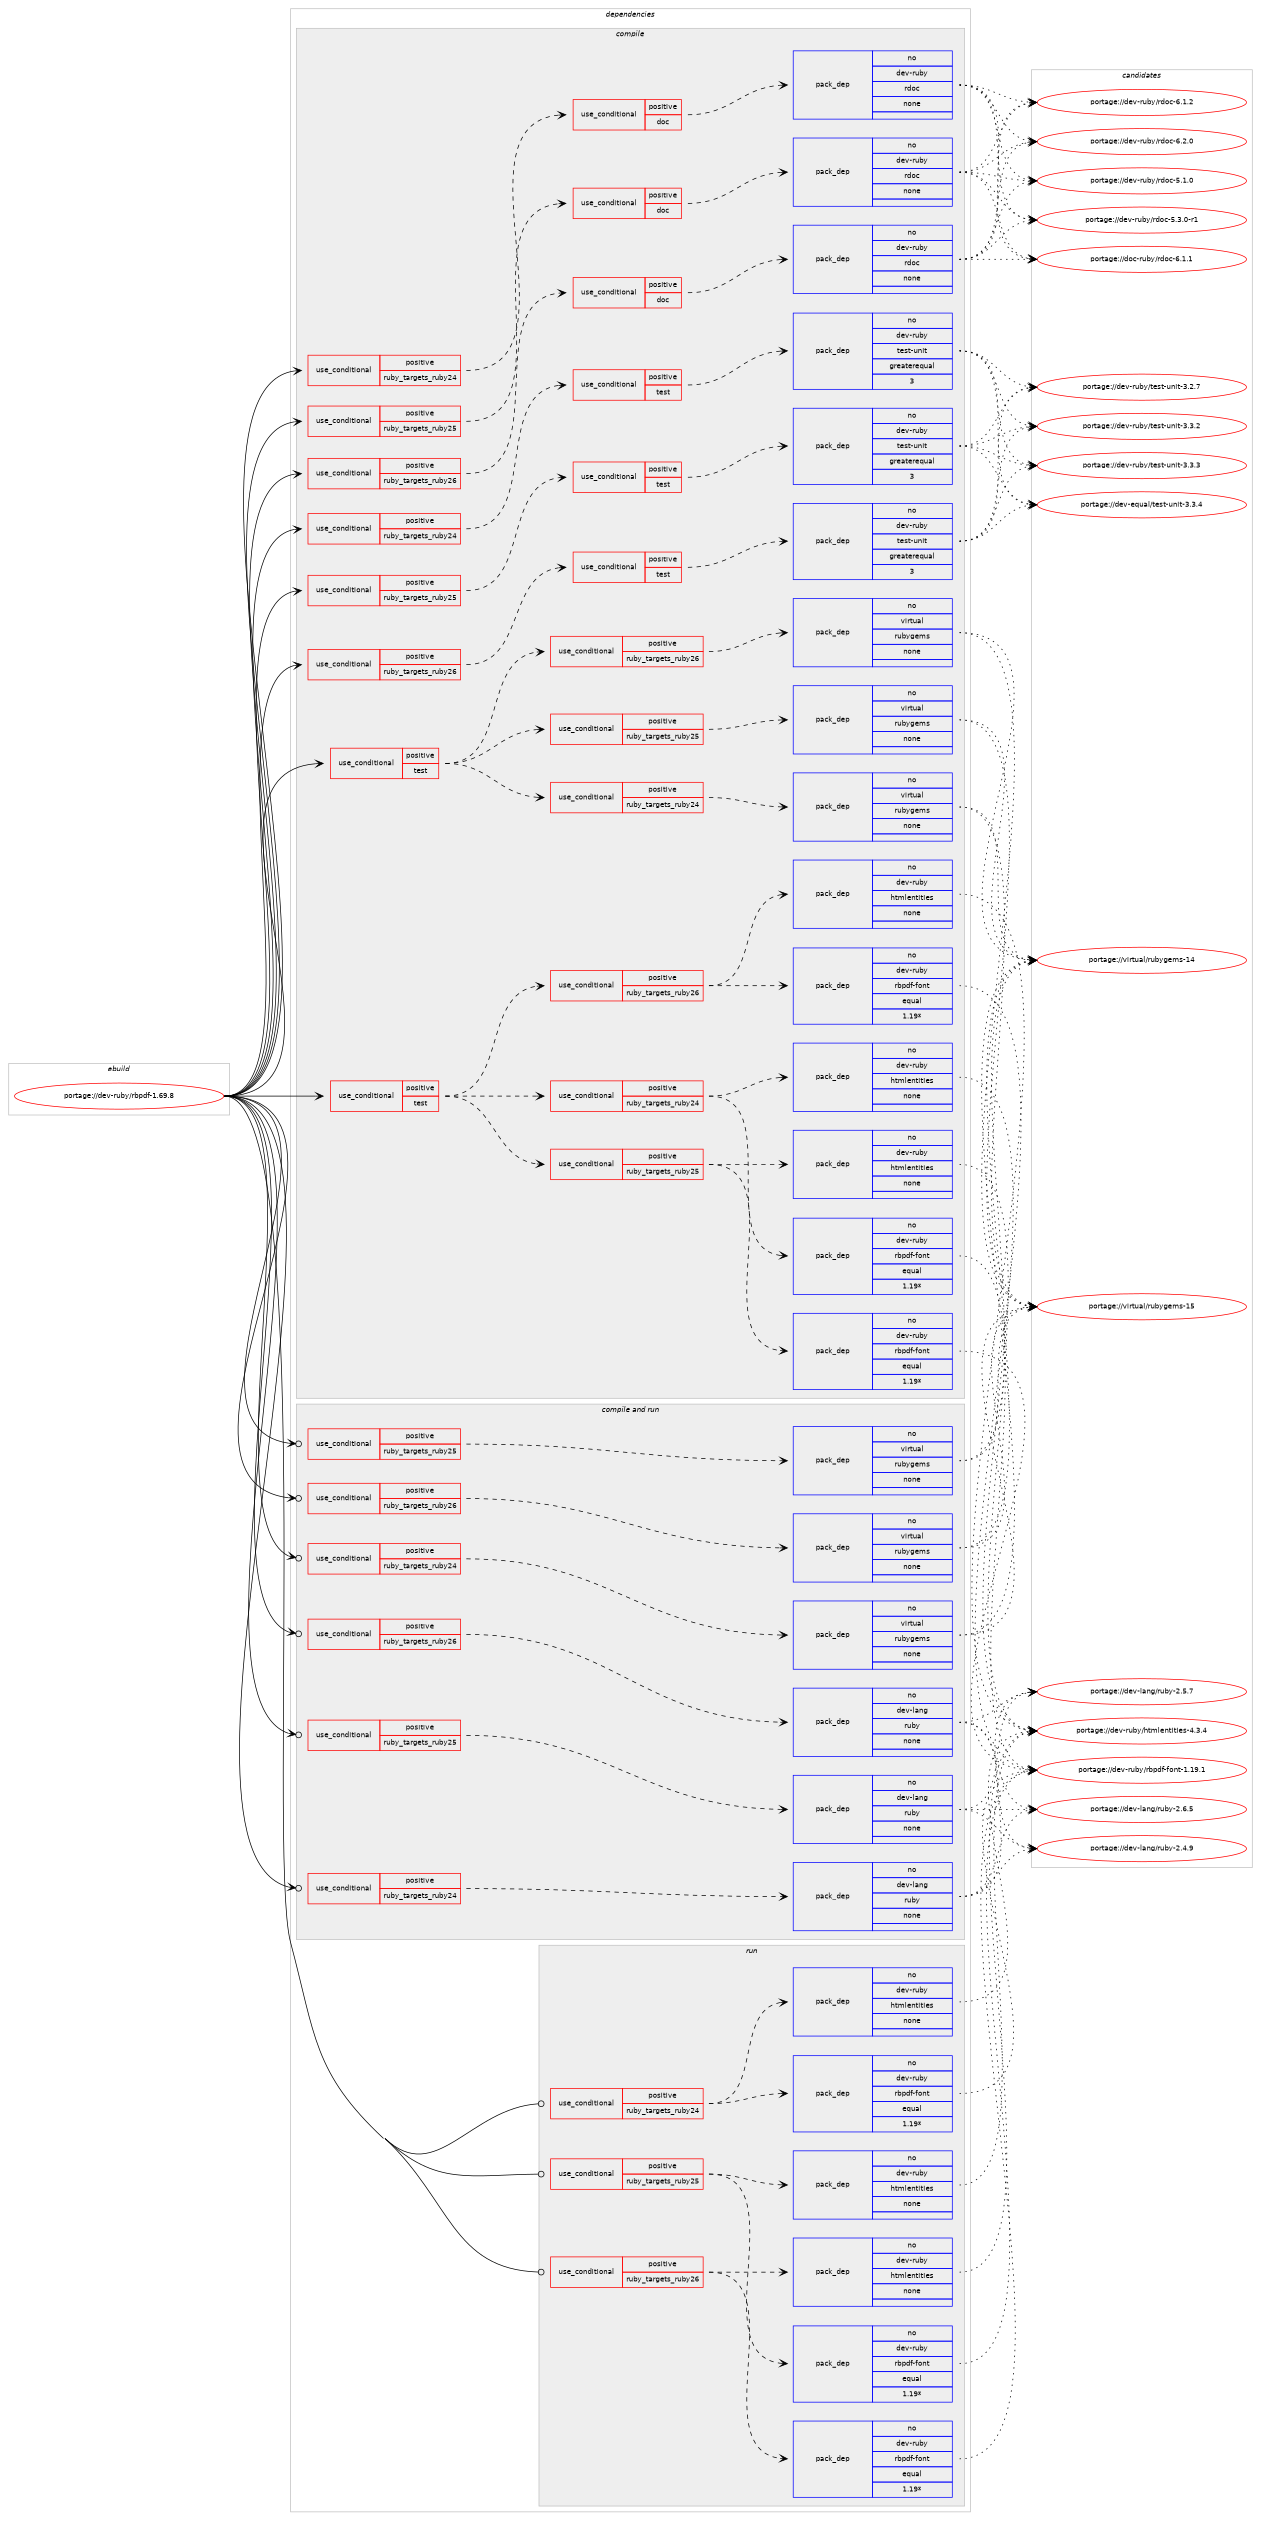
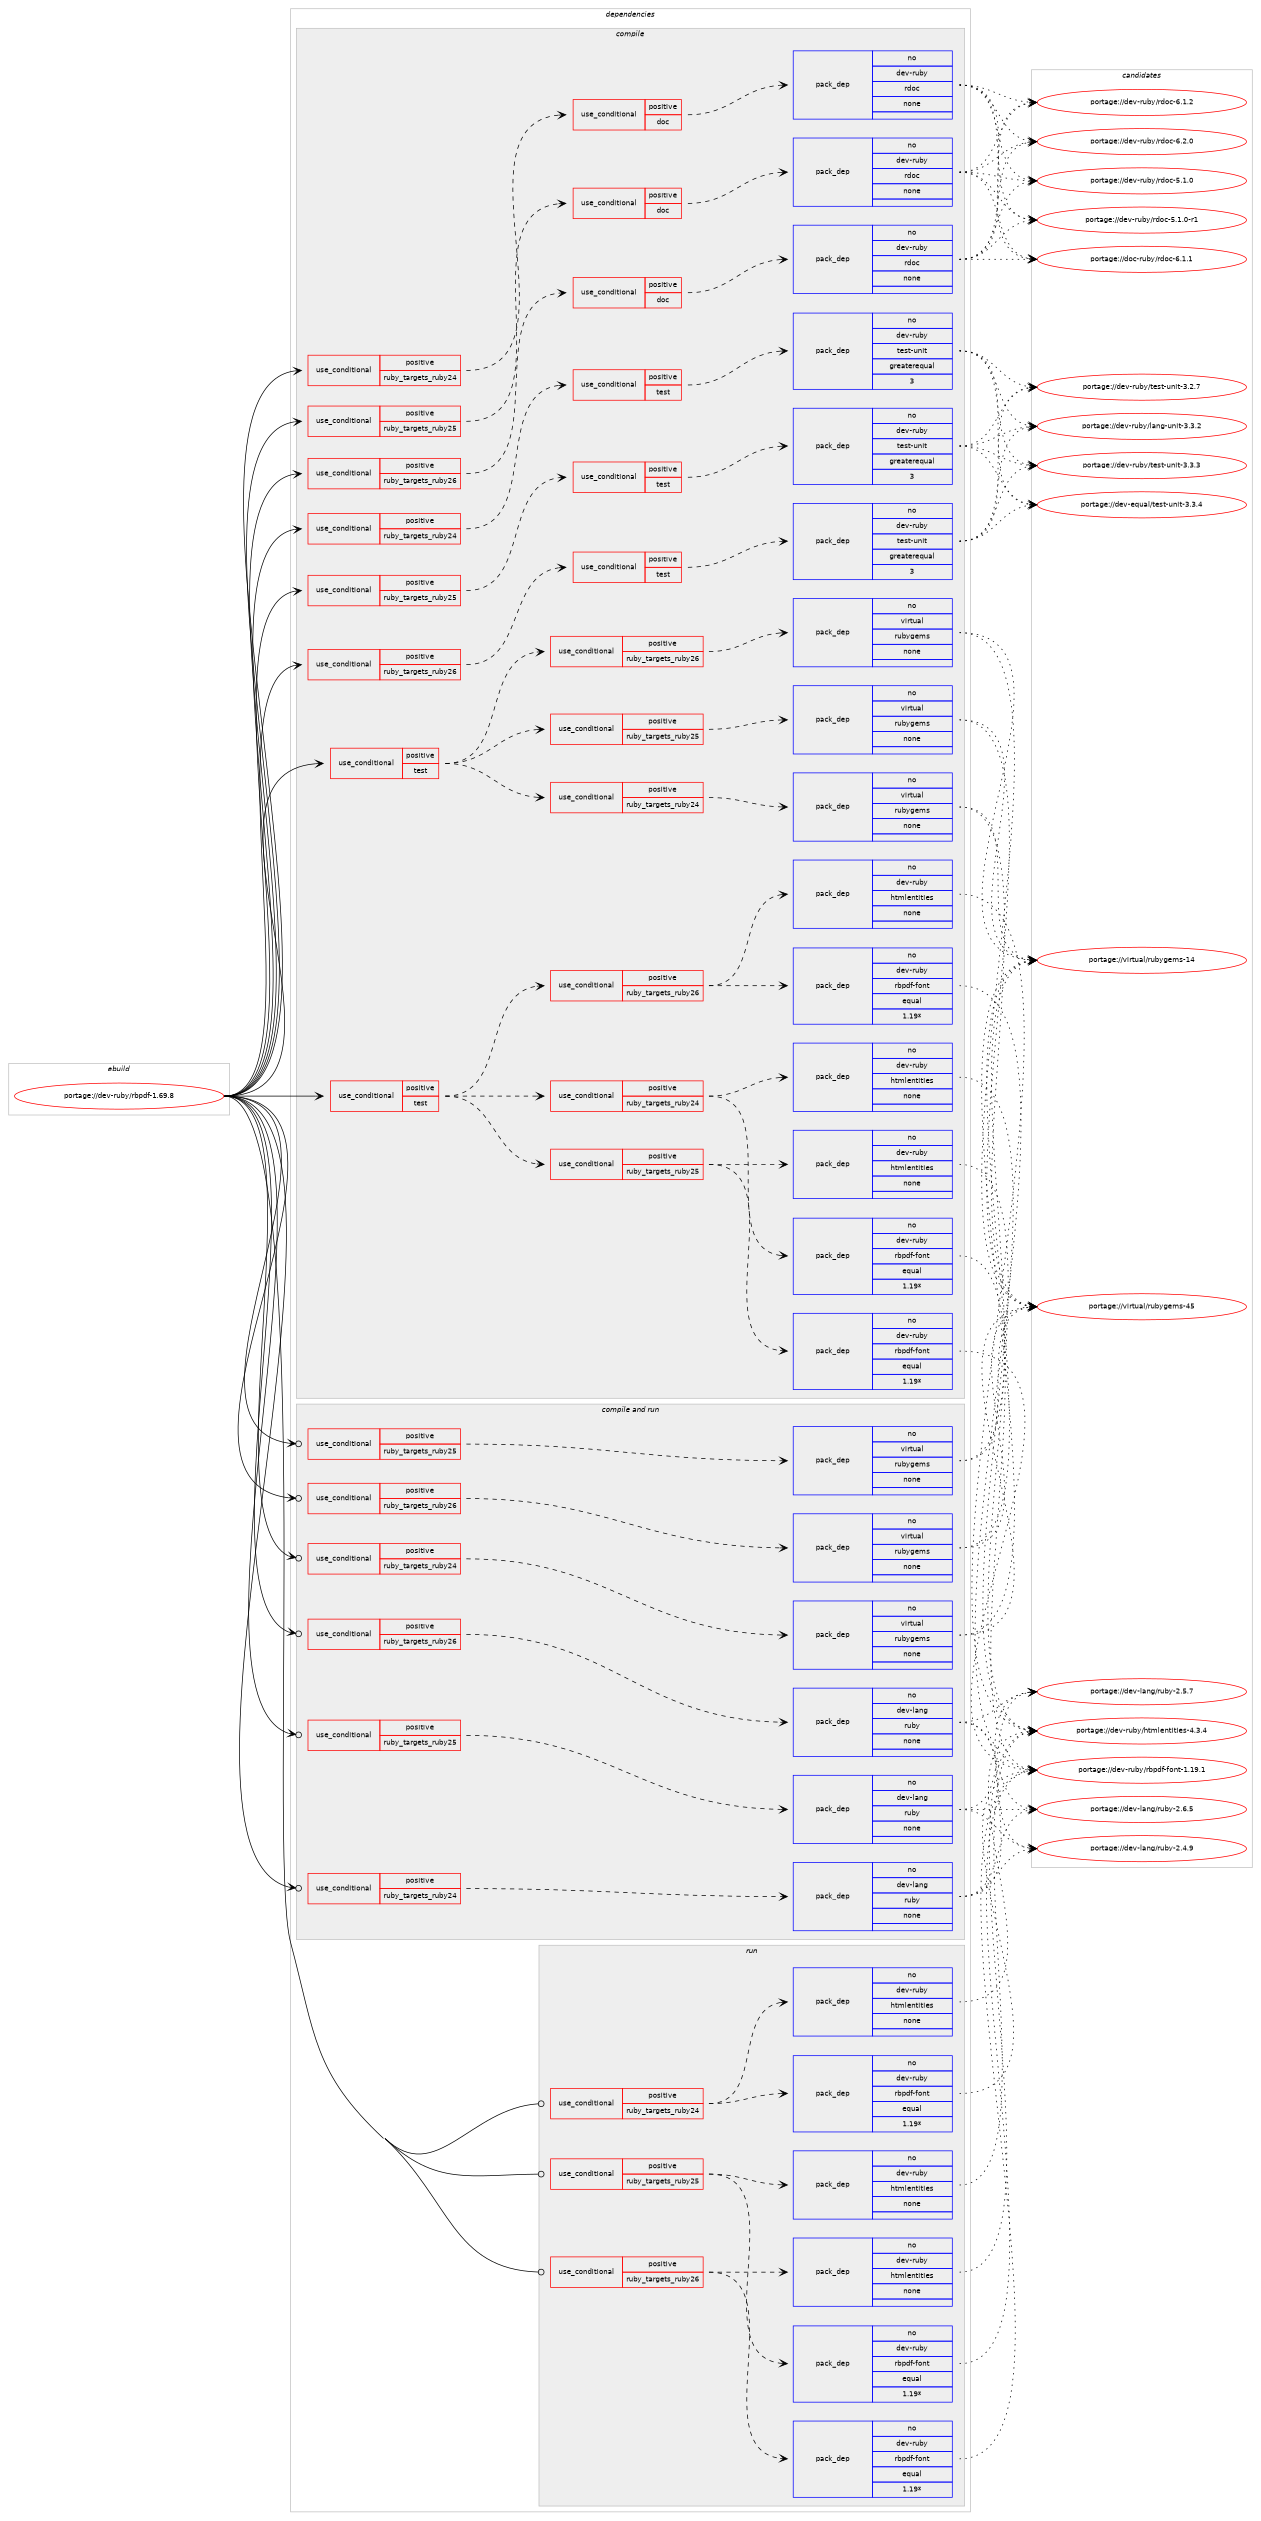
node "portage://dev-ruby/rdoc-5.3.0-r1": label "portage://dev-ruby/rdoc-5.3.0-r1" -> "portage://dev-ruby/rdoc-5.1.0-r1"
node "portage://dev-ruby/test-unit-3.3.2": label "portage://dev-ruby/test-unit-3.3.2" -> "portage://dev-ruby/lang-unit-3.3.2"
node "portage://virtual/rubygems-15": label "portage://virtual/rubygems-15" -> "portage://virtual/rubygems-45"
